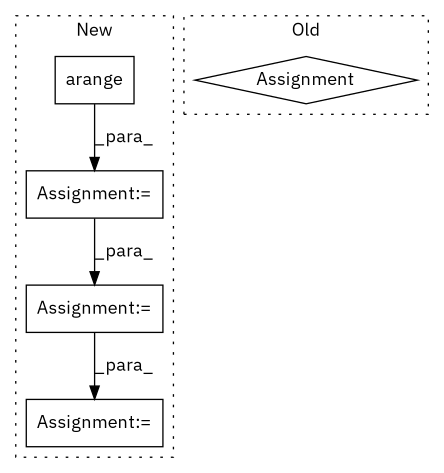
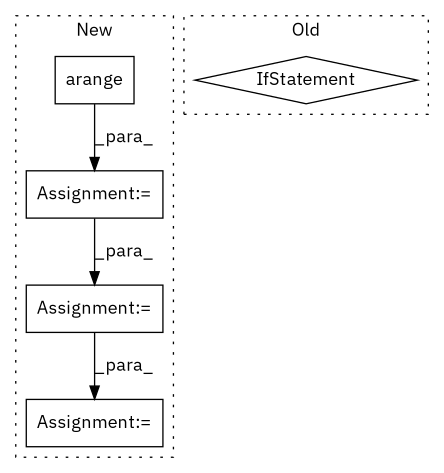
node "Assignment": label "Assignment" -> "IfStatement"
